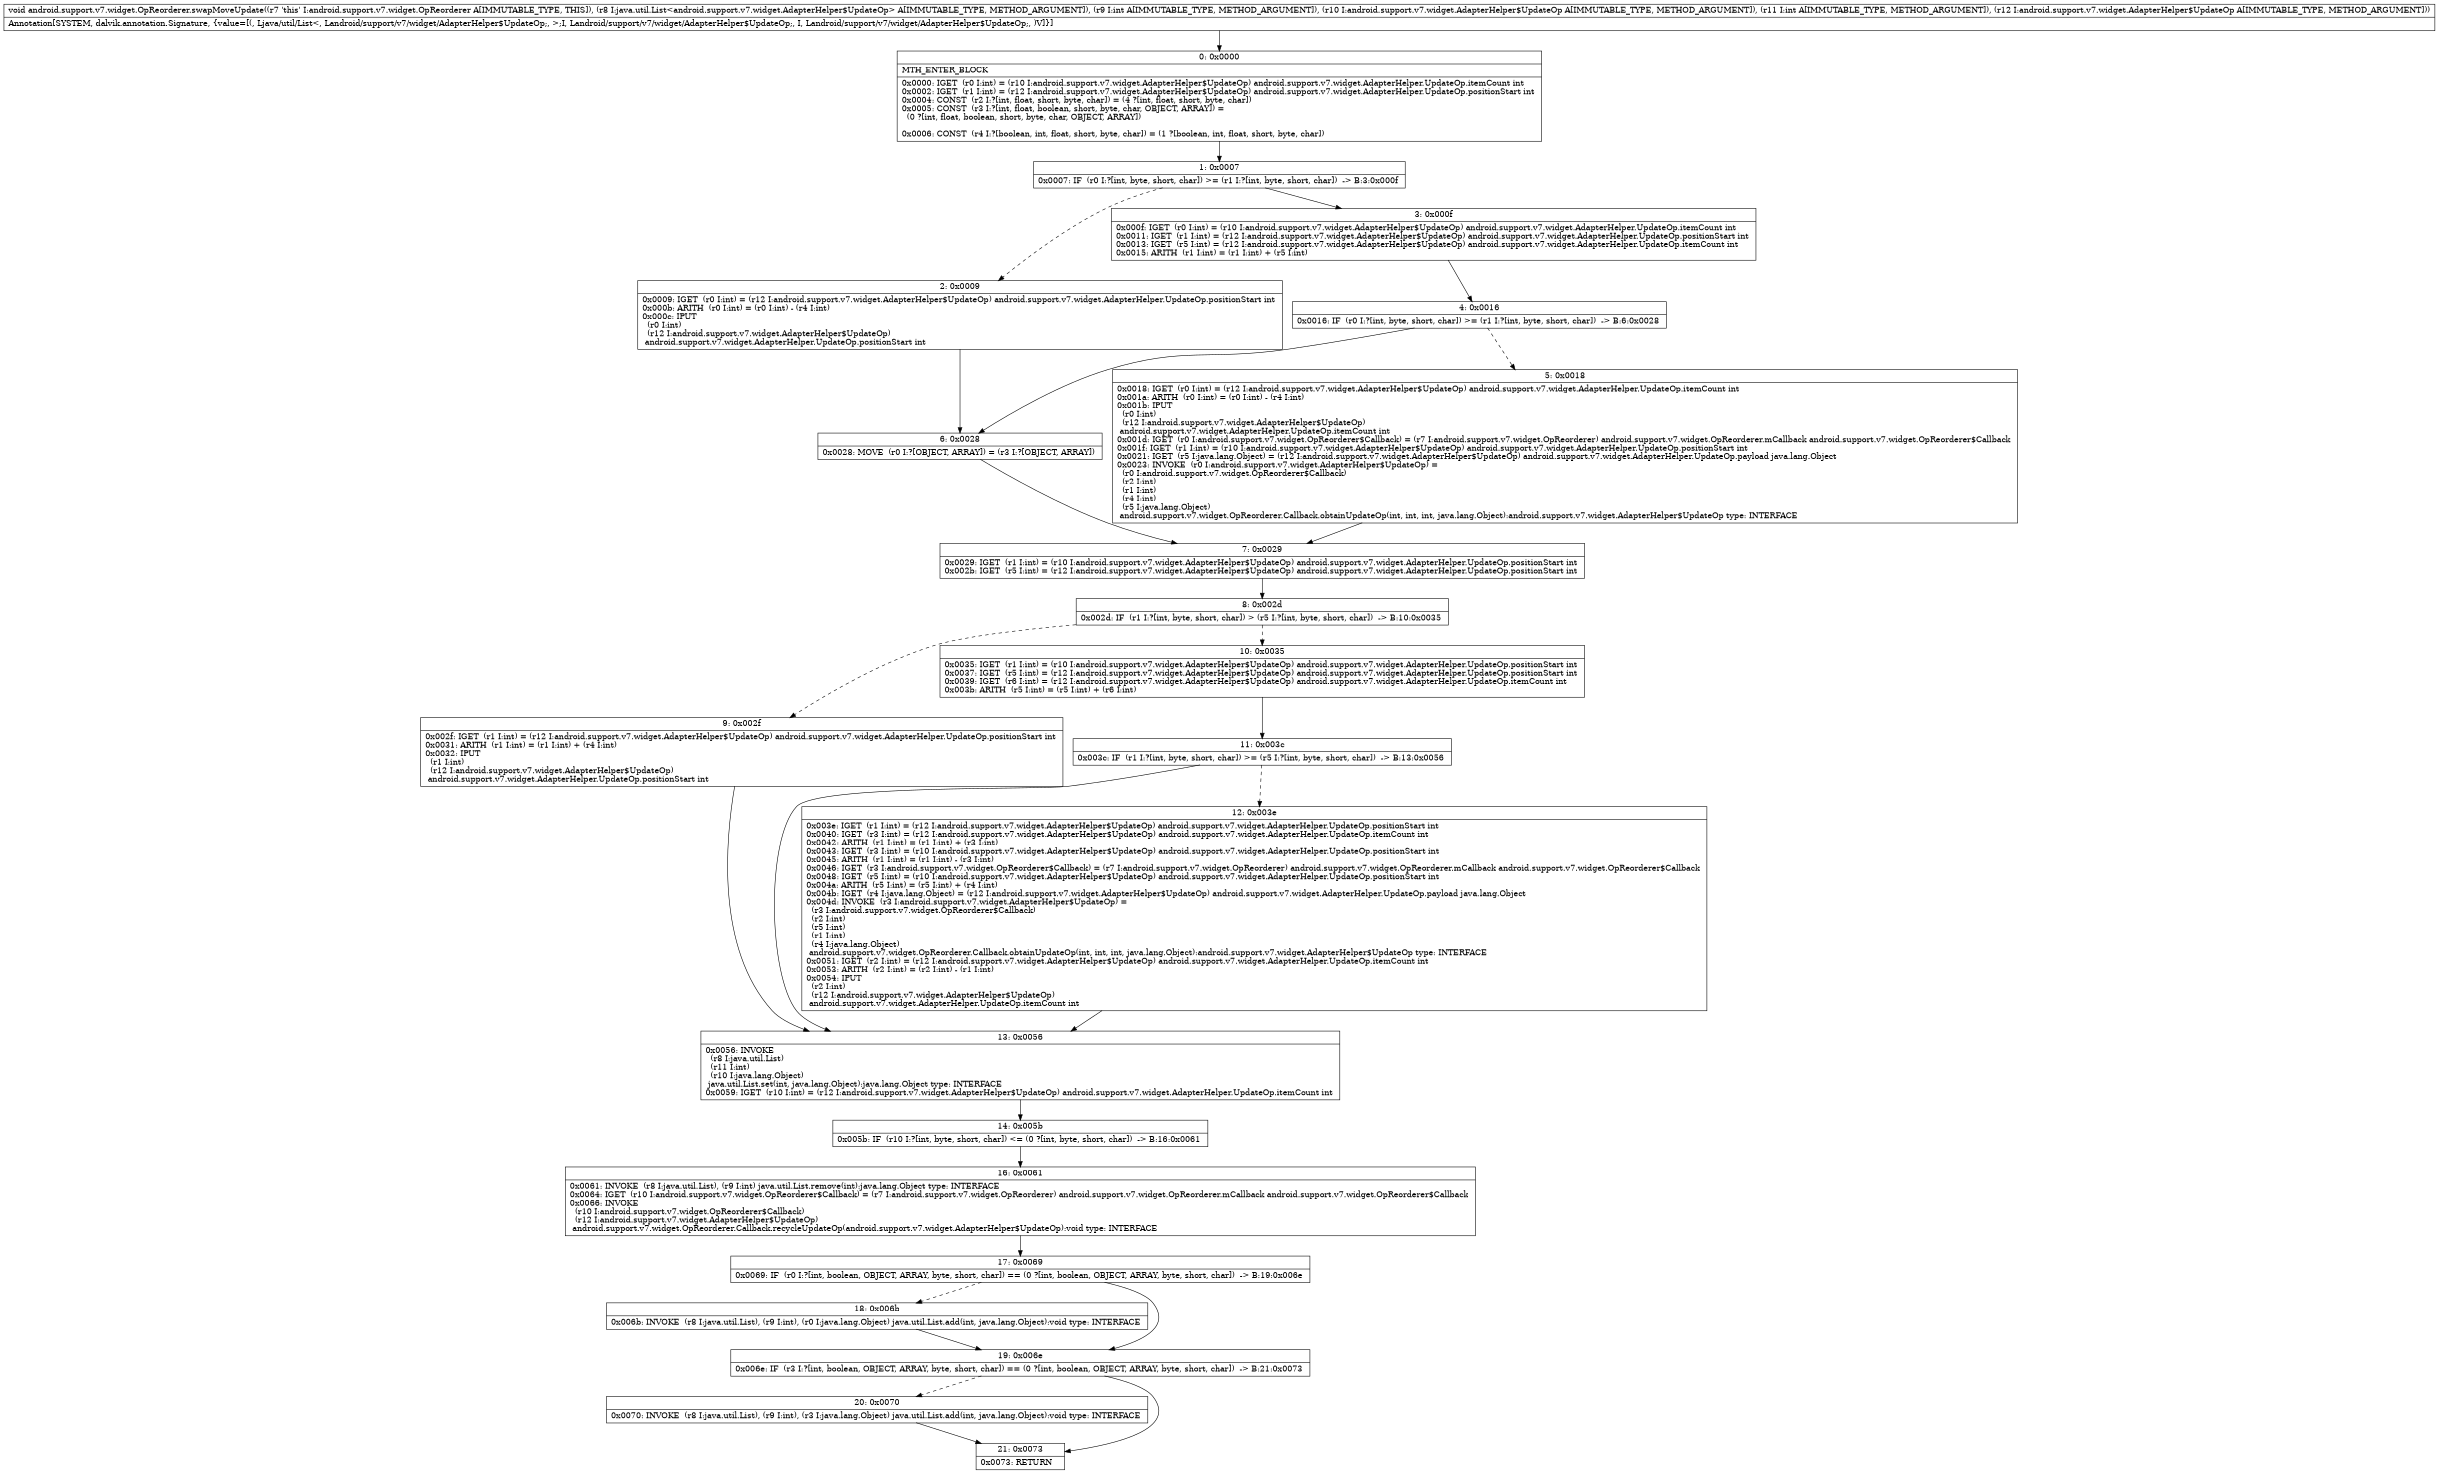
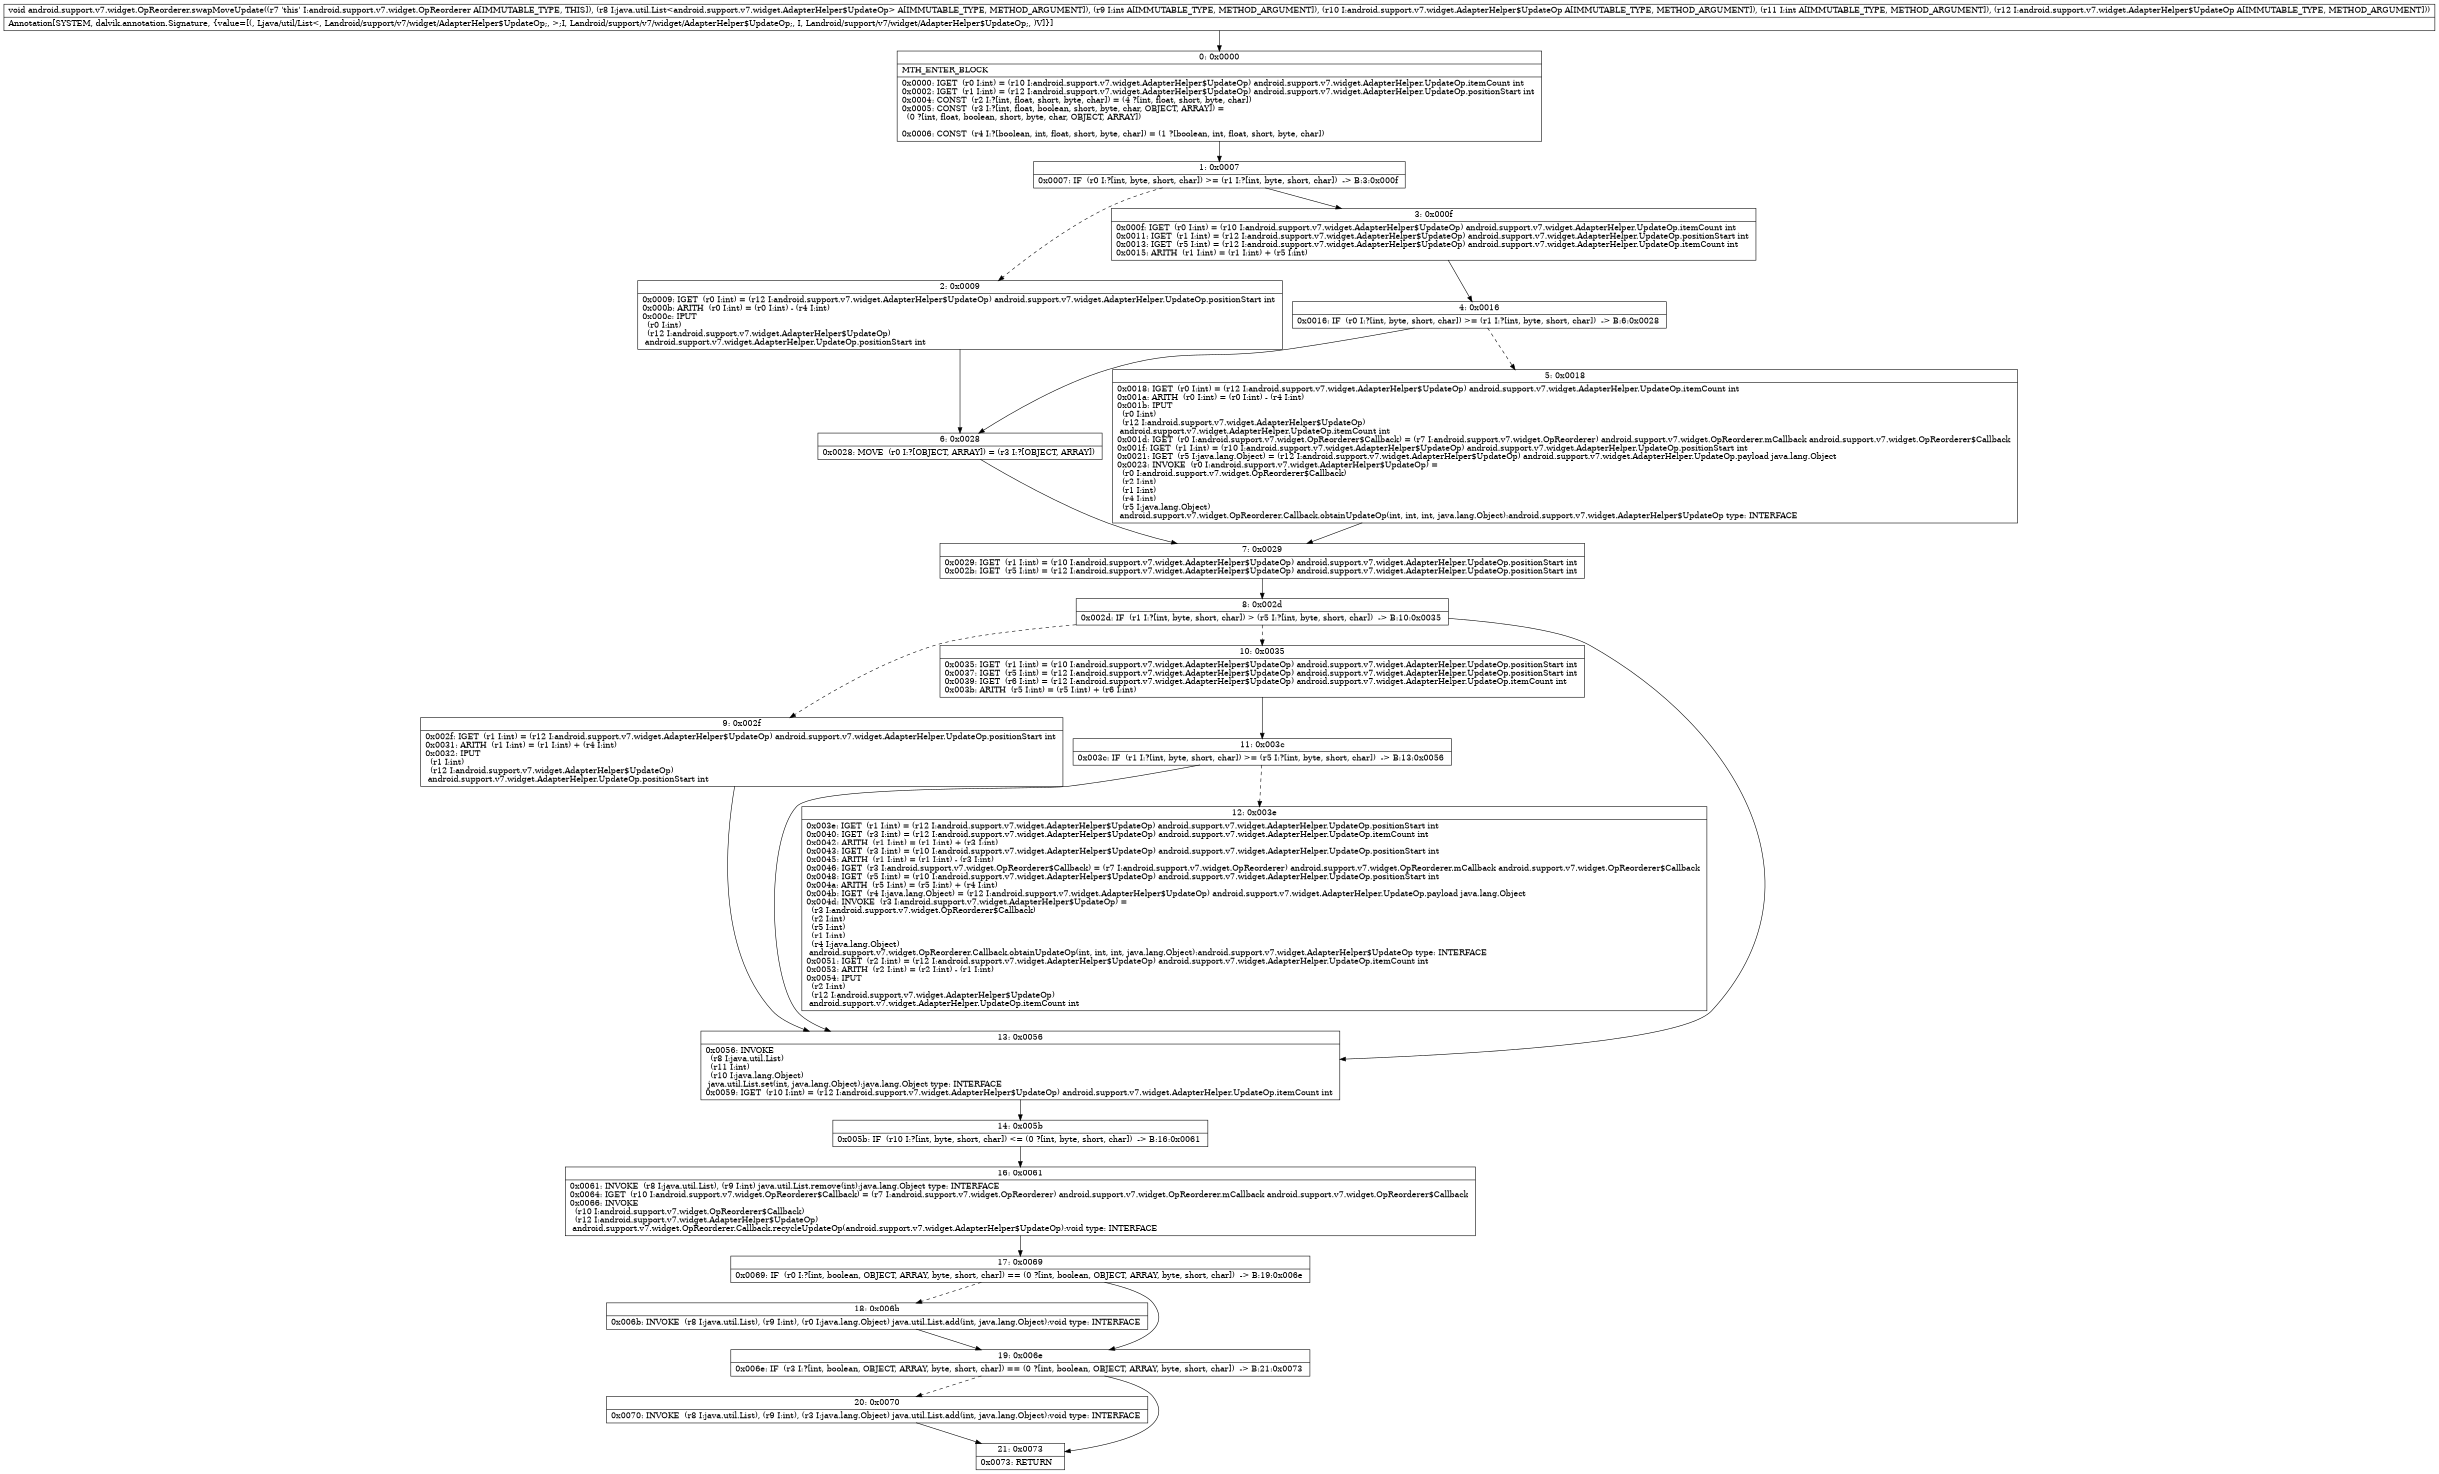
edge "12: 0x003e" -> "13: 0x0056": now "8: 0x002d" -> "13: 0x0056"
